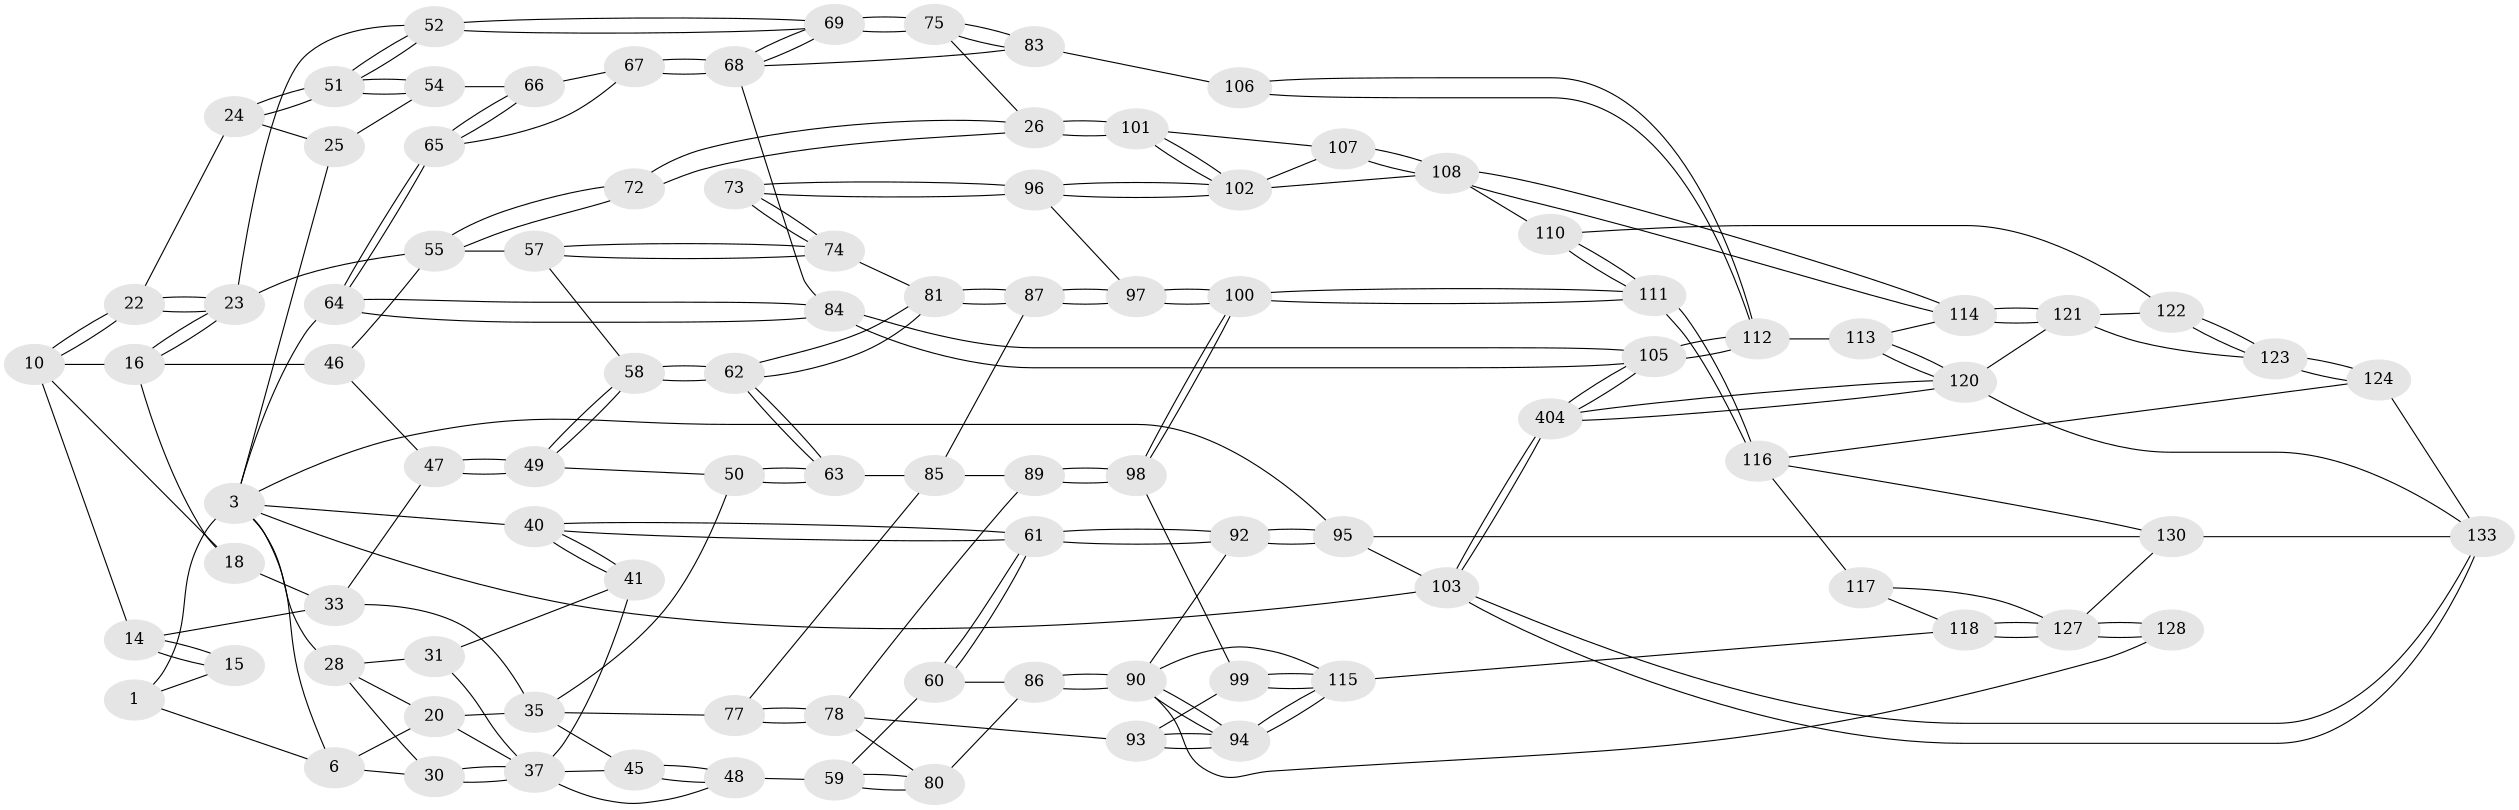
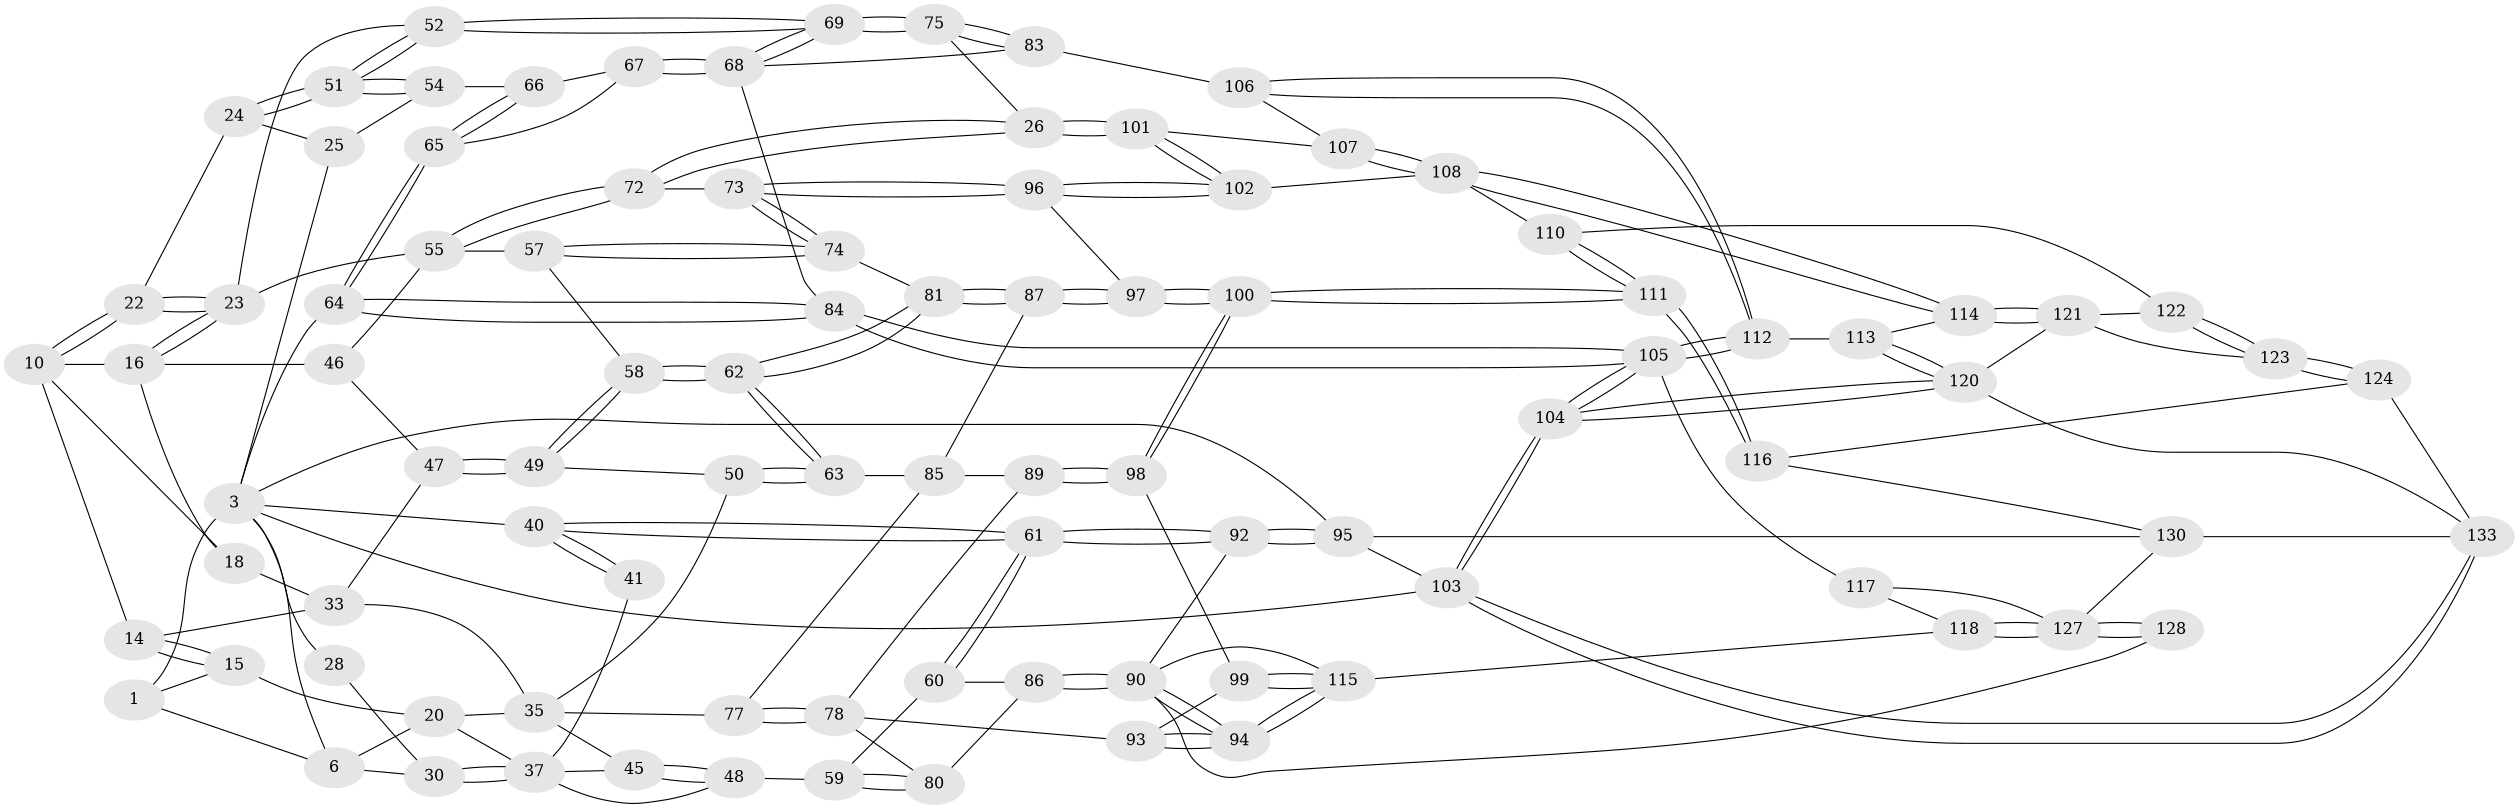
edge "107" -- "102": now "107" -- "106"
edge "72" -- "73": added
node "404": label "404" -> "104"
edge "116" -- "117": now "105" -- "117"
node "31": removed
edge "28" -- "20": now "15" -- "20"
